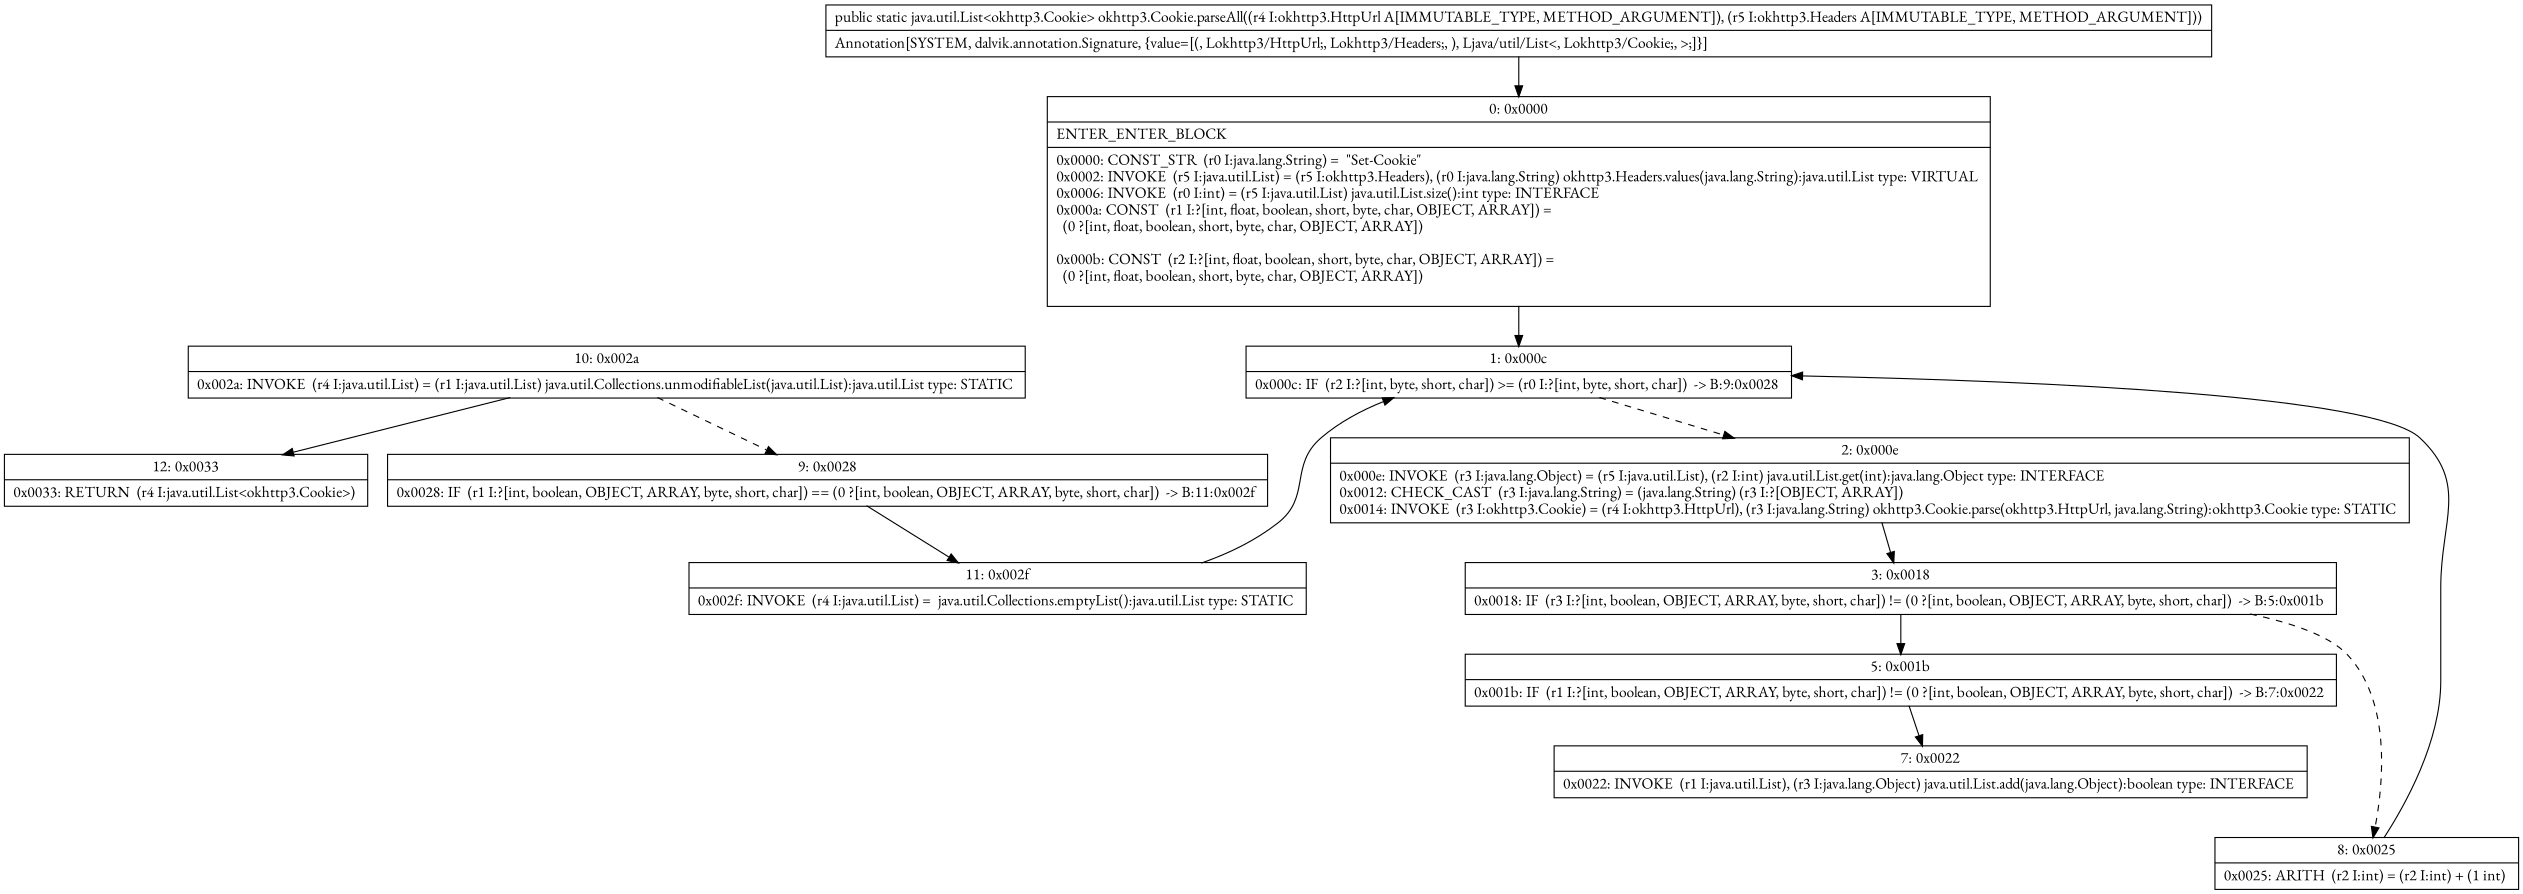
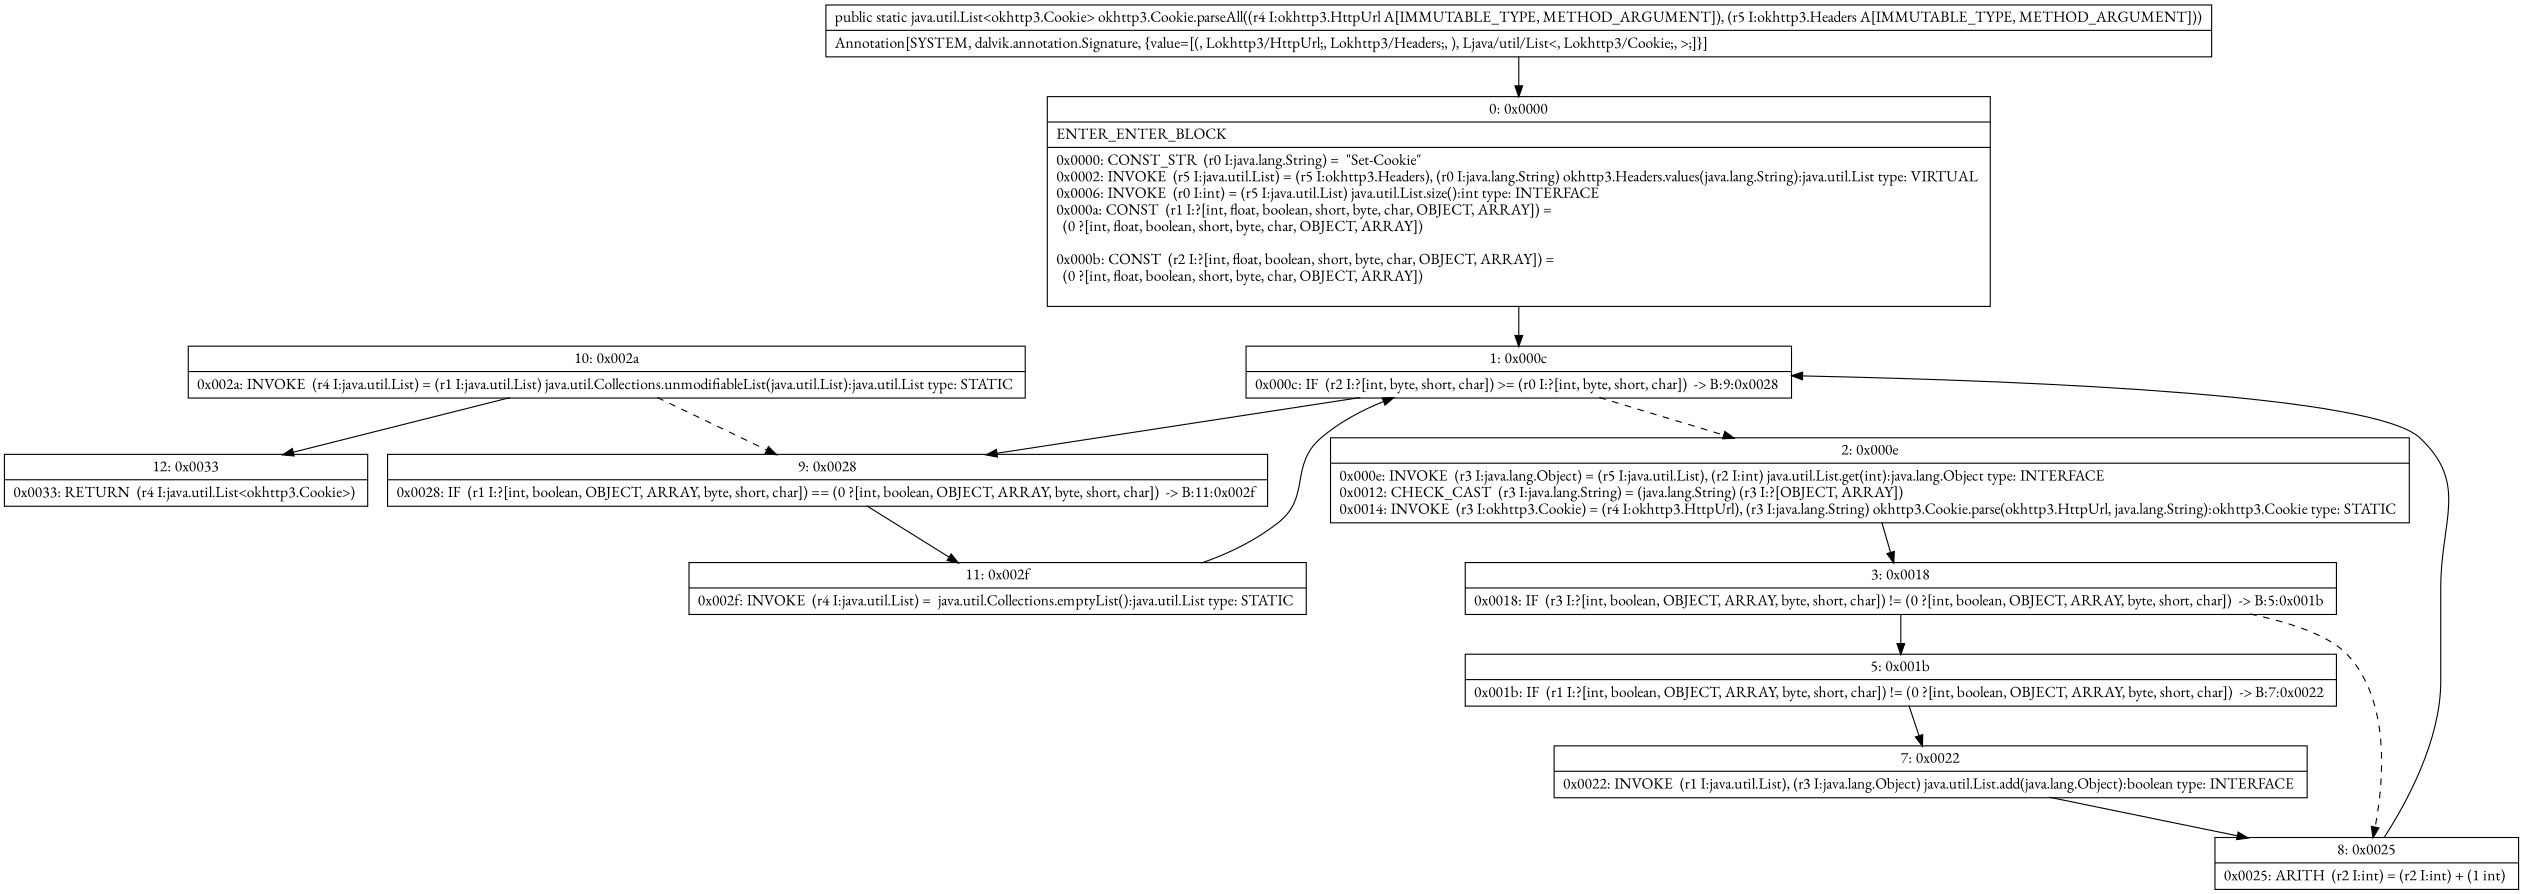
edge "1: 0x000c" -> "9: 0x0028": added
edge "7: 0x0022" -> "8: 0x0025": added
